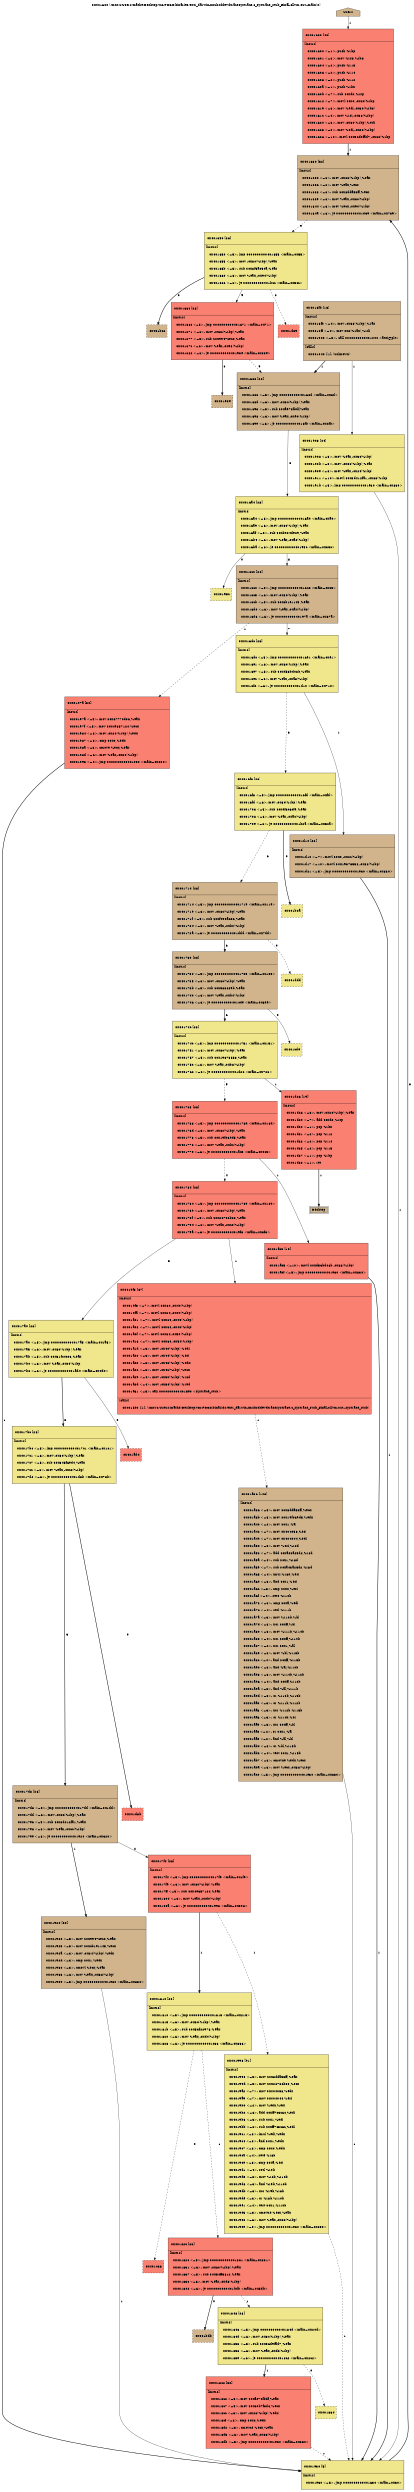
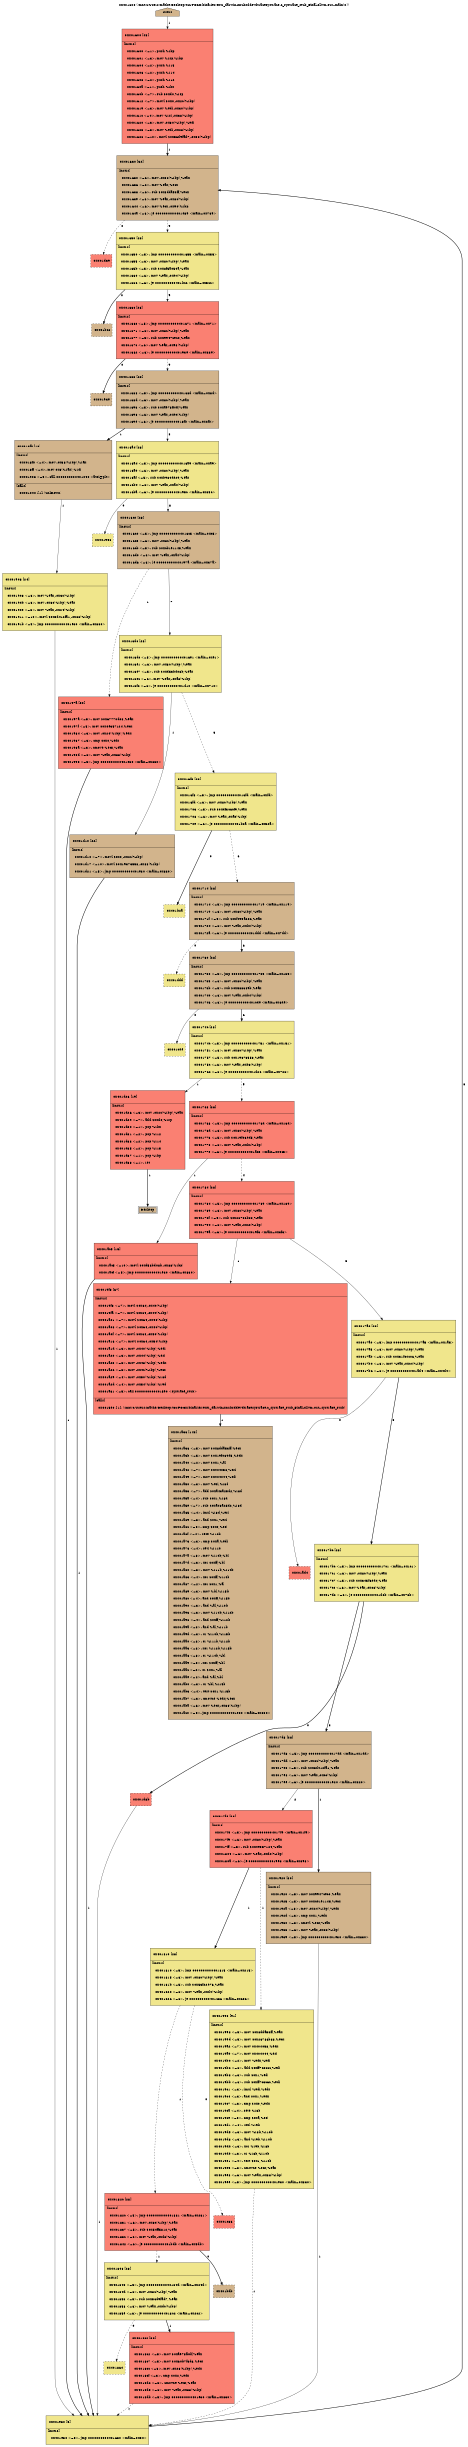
edge "0x401650 [28]" -> "0x401d39": now "0x401630 [32]" -> "0x401d39"
edge "0x4018fb [13]" -> "0x401688 [28]": reversed
edge "0x4019f3 [67]" -> "0x401a36 [143]": style dashed -> bold
edge "0x401a36 [143]" -> "0x401e30 [5]": now "0x401d8b" -> "0x401e30 [5]"
